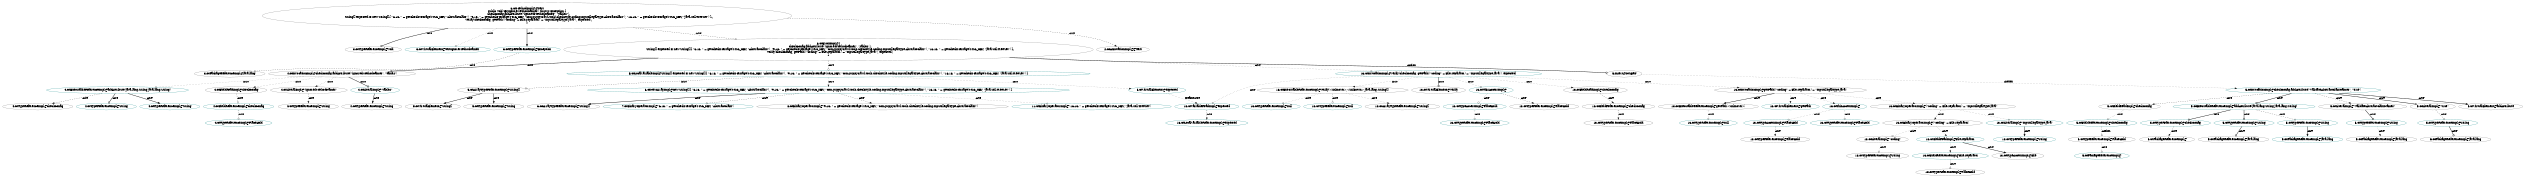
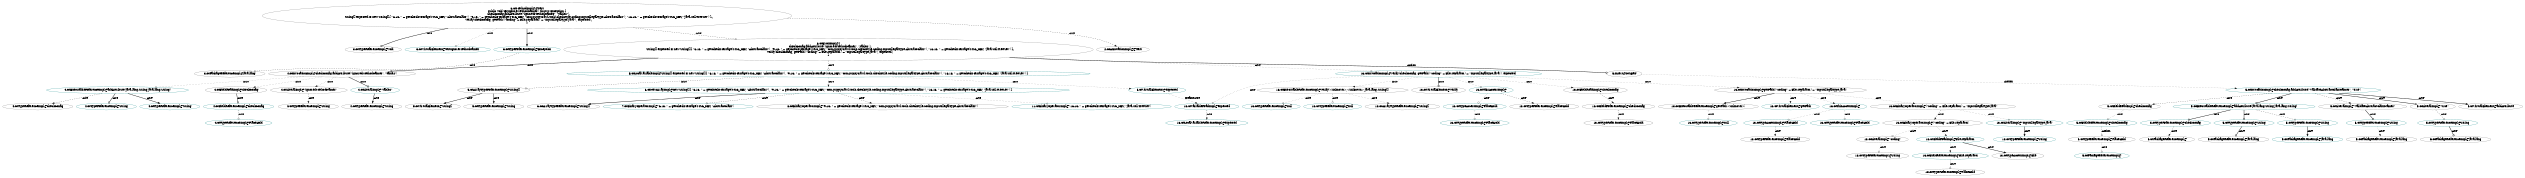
edge "4:CtFieldReadImpl@checkConfig" -> "4:CtFieldReferenceImpl@checkConfig": style dashed -> bold
